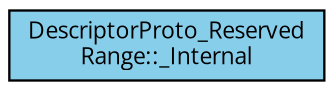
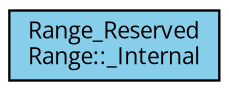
node "DescriptorProto_Reserved Range::_Internal": label "DescriptorProto_Reserved Range::_Internal" -> "Range_Reserved Range::_Internal"
